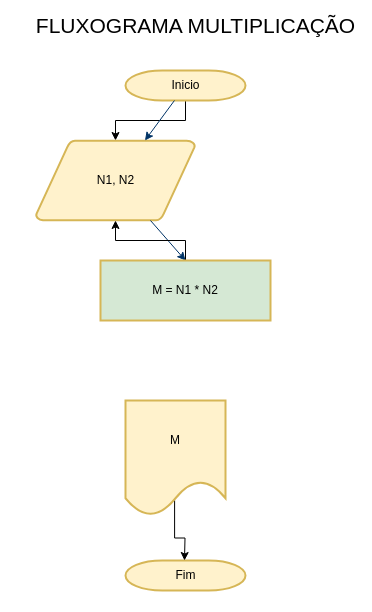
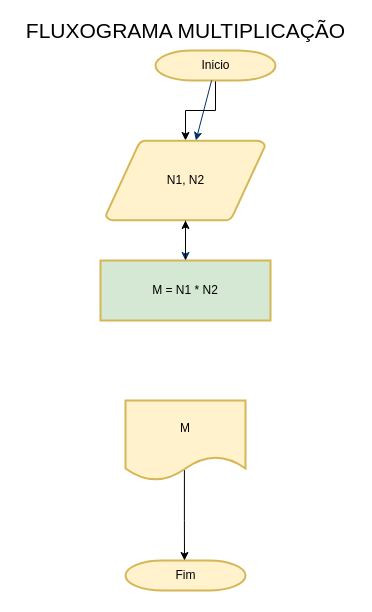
node "FLUXOGRAMA MULTIPLICAÇÃO": moved (196, 26) -> (186, 31)
node "Inicio": moved (186, 86) -> (216, 66)
node "N1, N2": moved (116, 181) -> (186, 181)
node "M": size 100x115 -> 120x80
